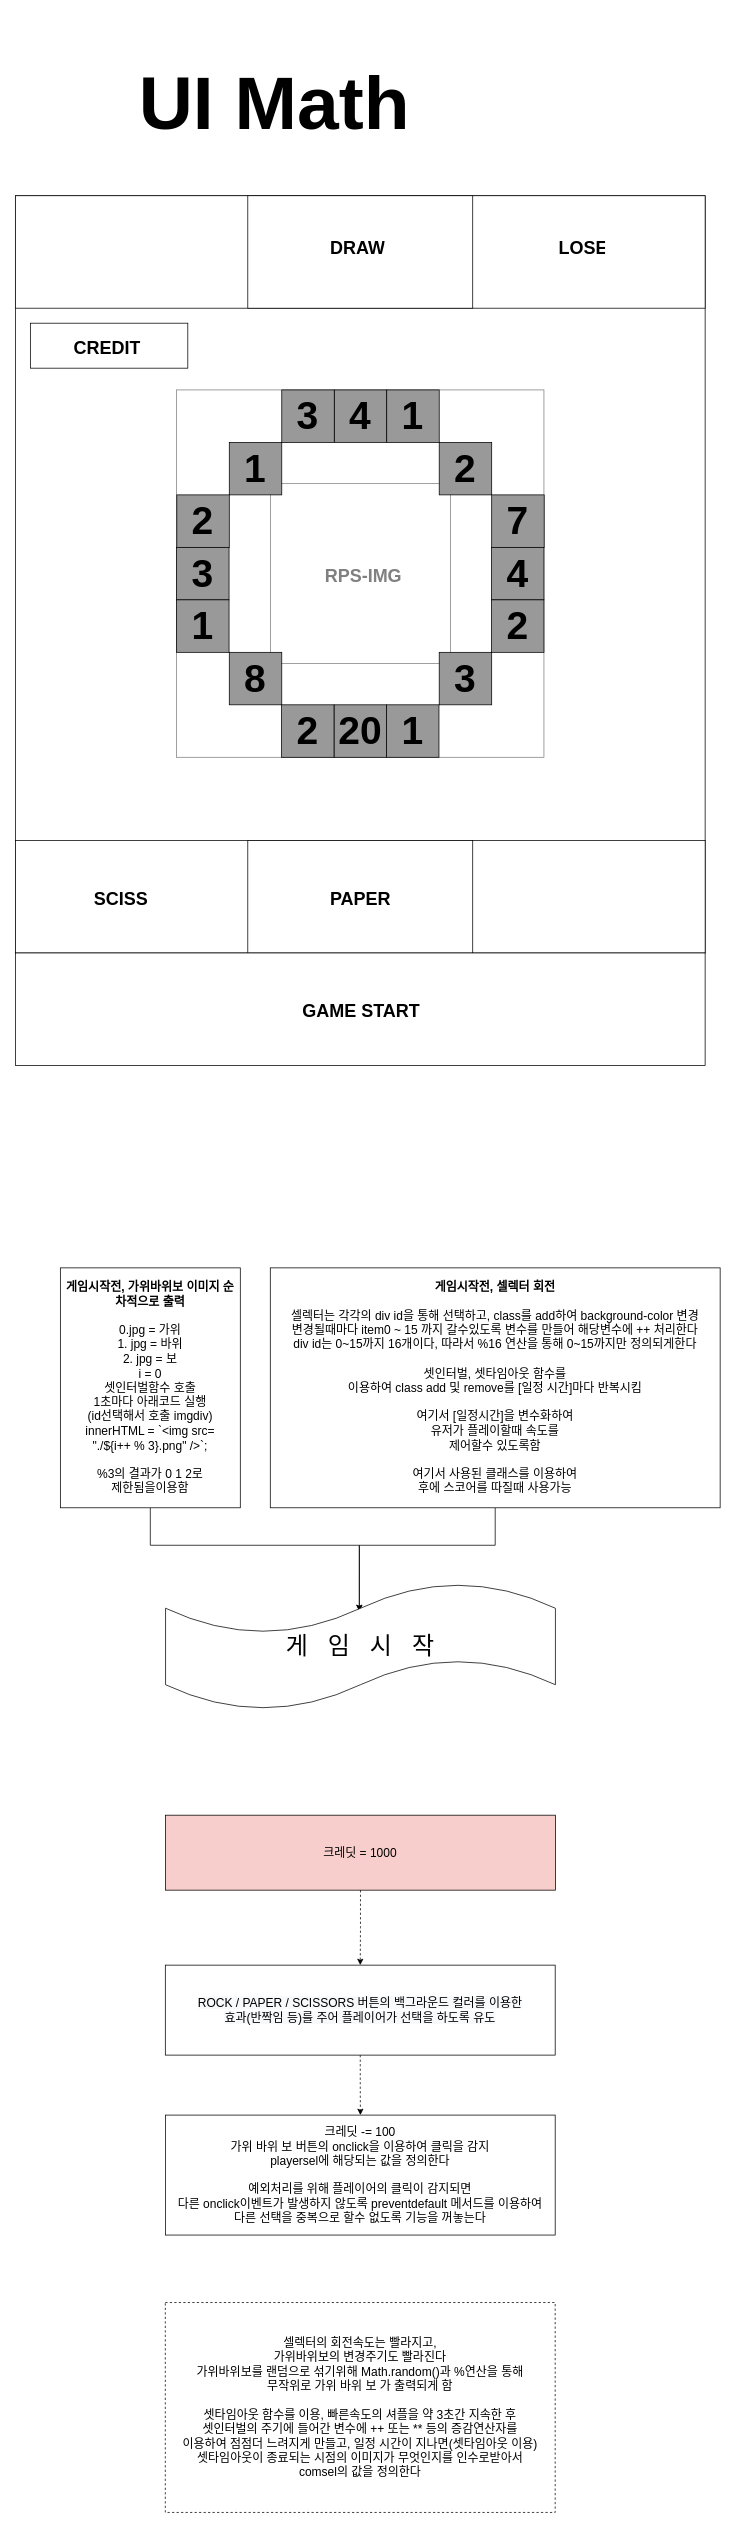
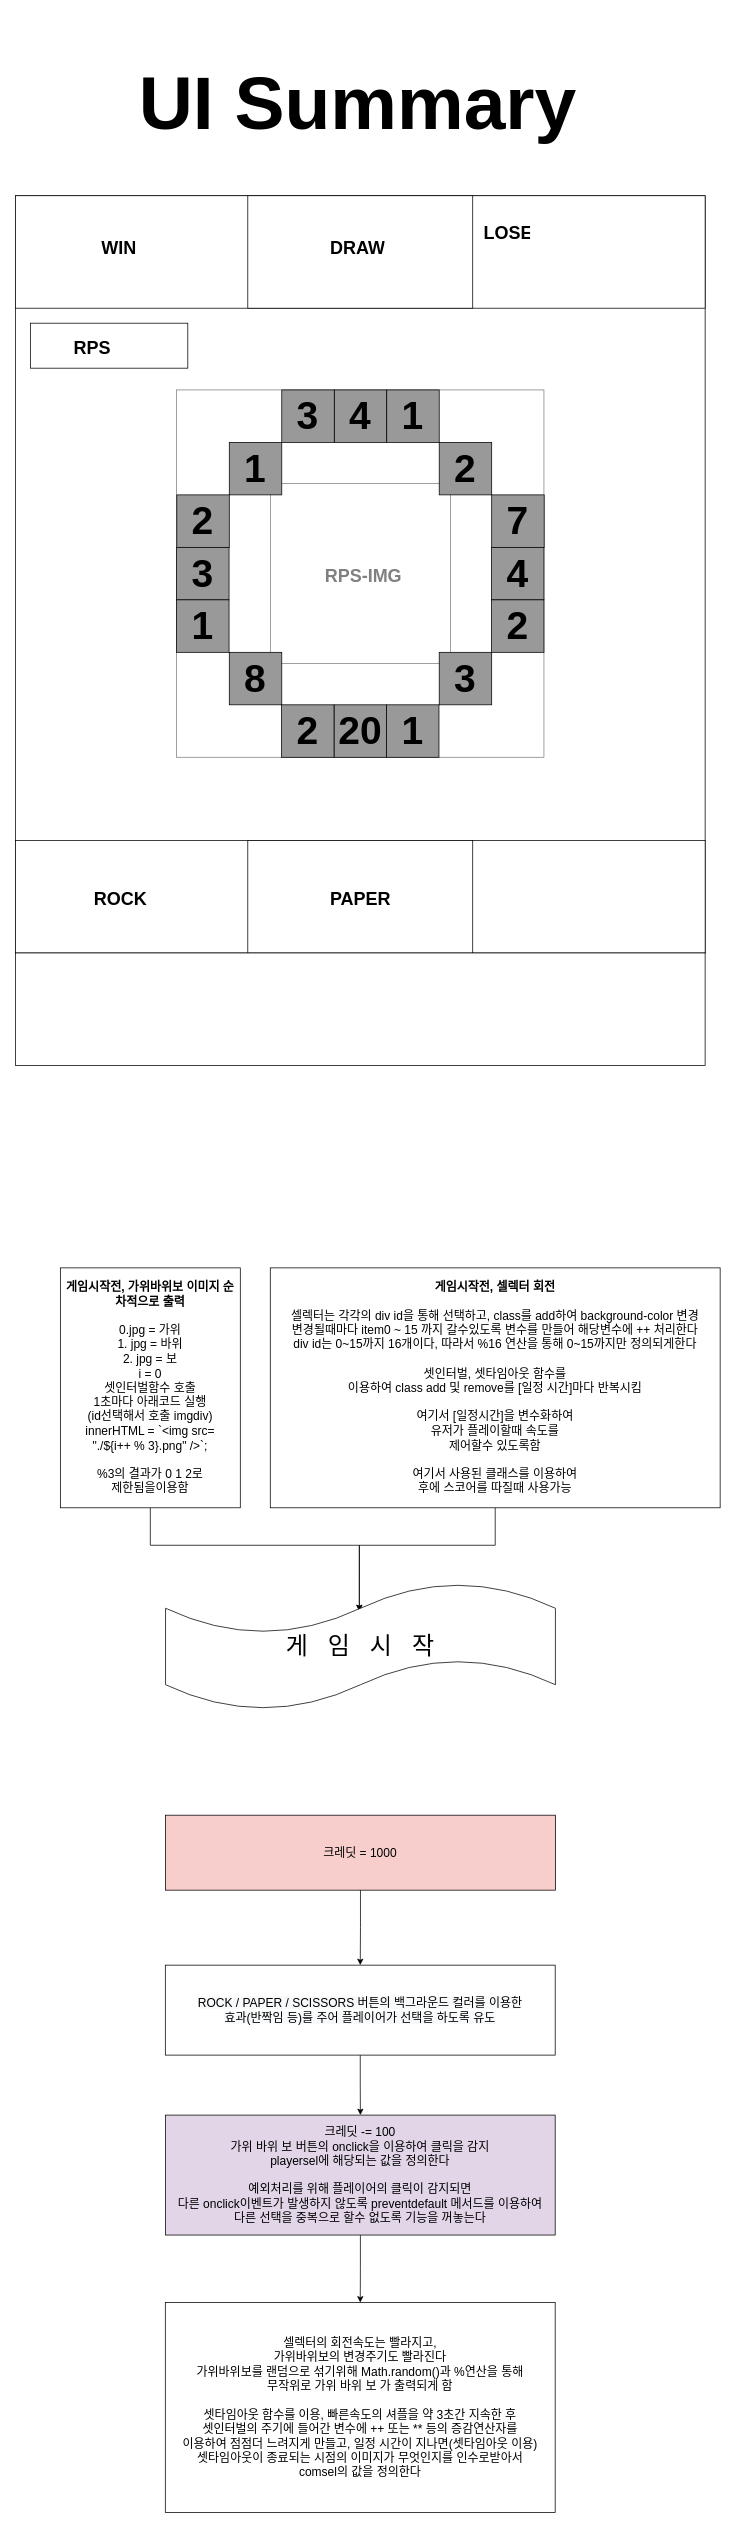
node "UI Math": label "UI Math" -> "UI Summary"
node "WIN": added
node "LOSE": moved (582, 246) -> (507, 231)
node "CREDIT": label "CREDIT" -> "RPS"
node "SCISSORS": label "SCISSORS" -> "ROCK"
node "GAME START": removed
edge "크레딧 = 1000" -> "ROCK / PAPER / SCISSORS 버튼의 백그라운드 컬러를 이용한효과(반짝임 등)를 주어 플레이어가 선택을 하도록 유도": style dashed -> solid
edge "ROCK / PAPER / SCISSORS 버튼의 백그라운드 컬러를 이용한효과(반짝임 등)를 주어 플레이어가 선택을 하도록 유도" -> "크레딧 -= 100 가위 바위 보 버튼의 onclick을 이용하여 클릭을 감지 playersel에 해당되는 값을 정의한다 예외처리를 위해 플레이어의 클릭이 감지되면 다른 onclick이벤트가 발생하지 않도록 preventdefault 메서드를 이용하여 다른 선택을 중복으로 할수 없도록 기능을 꺼놓는다": style dashed -> solid
node "크레딧 -= 100 가위 바위 보 버튼의 onclick을 이용하여 클릭을 감지 playersel에 해당되는 값을 정의한다 예외처리를 위해 플레이어의 클릭이 감지되면 다른 onclick이벤트가 발생하지 않도록 preventdefault 메서드를 이용하여 다른 선택을 중복으로 할수 없도록 기능을 꺼놓는다": fillcolor #ffffff -> #e1d5e7
edge "크레딧 -= 100 가위 바위 보 버튼의 onclick을 이용하여 클릭을 감지 playersel에 해당되는 값을 정의한다 예외처리를 위해 플레이어의 클릭이 감지되면 다른 onclick이벤트가 발생하지 않도록 preventdefault 메서드를 이용하여 다른 선택을 중복으로 할수 없도록 기능을 꺼놓는다" -> "셀렉터의 회전속도는 빨라지고, 가위바위보의 변경주기도 빨라진다 가위바위보를 랜덤으로 섞기위해 Math.random()과 %연산을 통해 무작위로 가위 바위 보 가 출력되게 함 셋타임아웃 함수를 이용, 빠른속도의 셔플을 약 3초간 지속한 후 셋인터벌의 주기에 들어간 변수에 ++ 또는 ** 등의 증감연산자를 이용하여 점점더 느려지게 만들고, 일정 시간이 지나면(셋타임아웃 이용) 셋타임아웃이 종료되는 시점의 이미지가 무엇인지를 인수로받아서 comsel의 값을 정의한다": added
node "셀렉터의 회전속도는 빨라지고, 가위바위보의 변경주기도 빨라진다 가위바위보를 랜덤으로 섞기위해 Math.random()과 %연산을 통해 무작위로 가위 바위 보 가 출력되게 함 셋타임아웃 함수를 이용, 빠른속도의 셔플을 약 3초간 지속한 후 셋인터벌의 주기에 들어간 변수에 ++ 또는 ** 등의 증감연산자를 이용하여 점점더 느려지게 만들고, 일정 시간이 지나면(셋타임아웃 이용) 셋타임아웃이 종료되는 시점의 이미지가 무엇인지를 인수로받아서 comsel의 값을 정의한다": style dashed -> solid
